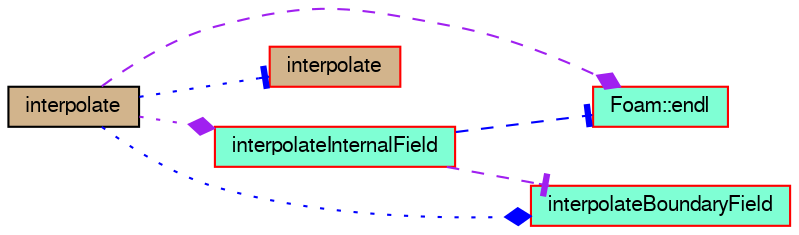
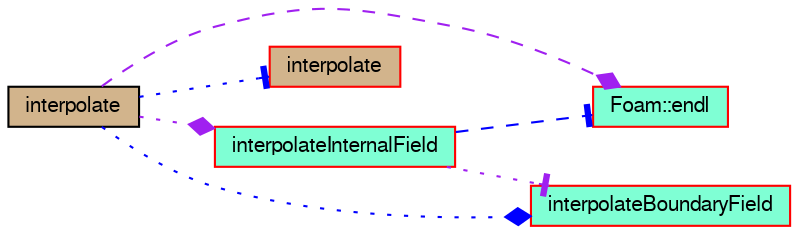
edge "interpolateInternalField" -> "interpolateBoundaryField": style dashed -> dotted
